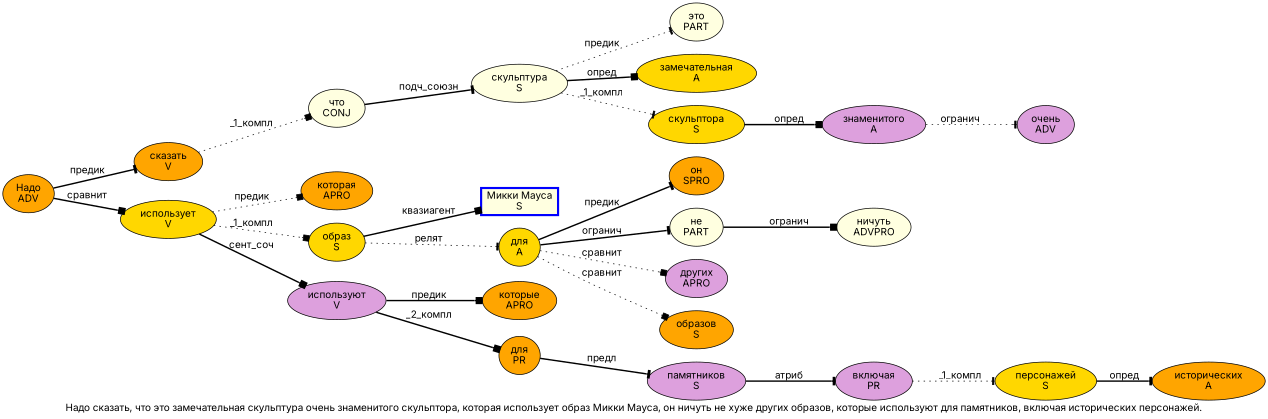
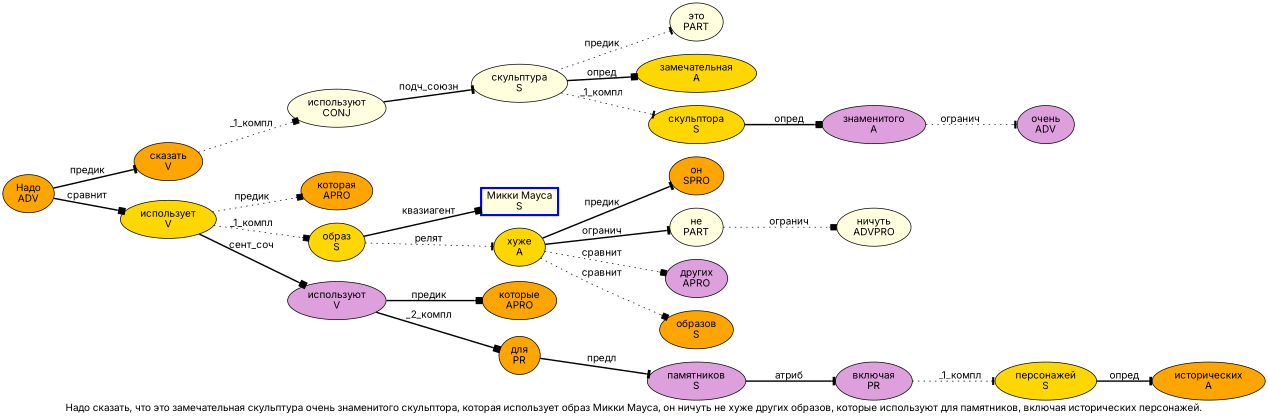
node "что CONJ": label "что CONJ" -> "используют CONJ"
edge "не PART" -> "ничуть ADVPRO": style bold -> dotted
node "для A": label "для A" -> "хуже A"
